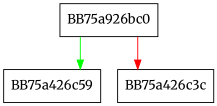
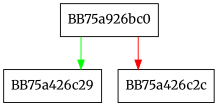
node "BB75a426c59": label "BB75a426c59" -> "BB75a426c29"
node "BB75a426c3c": label "BB75a426c3c" -> "BB75a426c2c"
